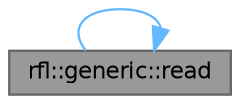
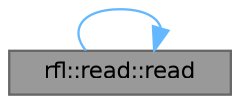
node "rfl::generic::read": label "rfl::generic::read" -> "rfl::read::read"
